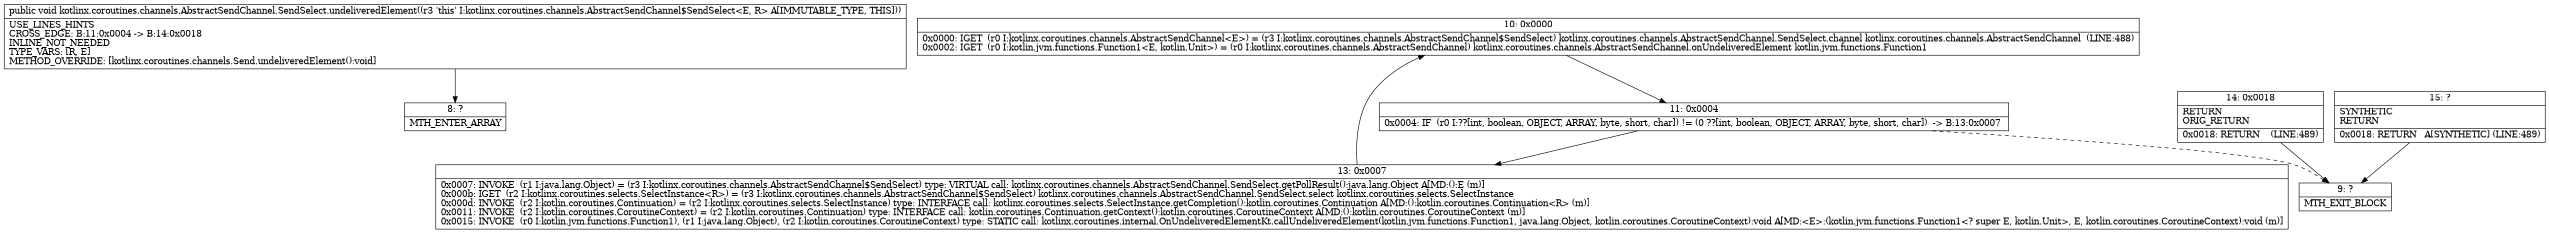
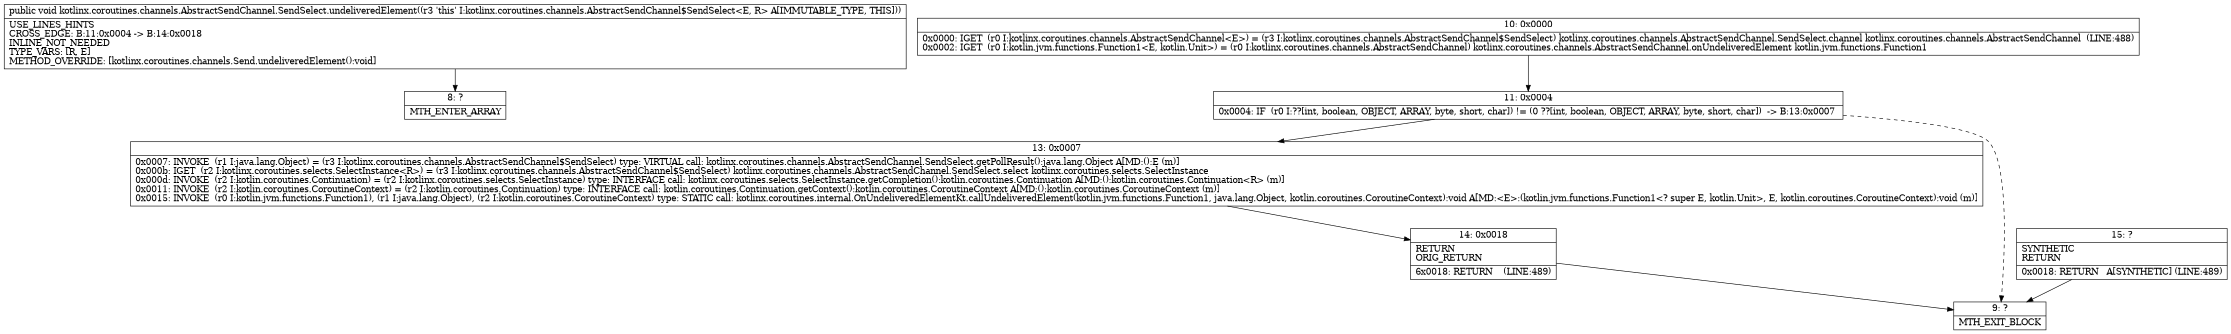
edge "13: 0x0007" -> "10: 0x0000": now "13: 0x0007" -> "14: 0x0018"
node "14: 0x0018": text "0x0018: RETURN    (LINE:489)" -> "6x0018: RETURN    (LINE:489)"
